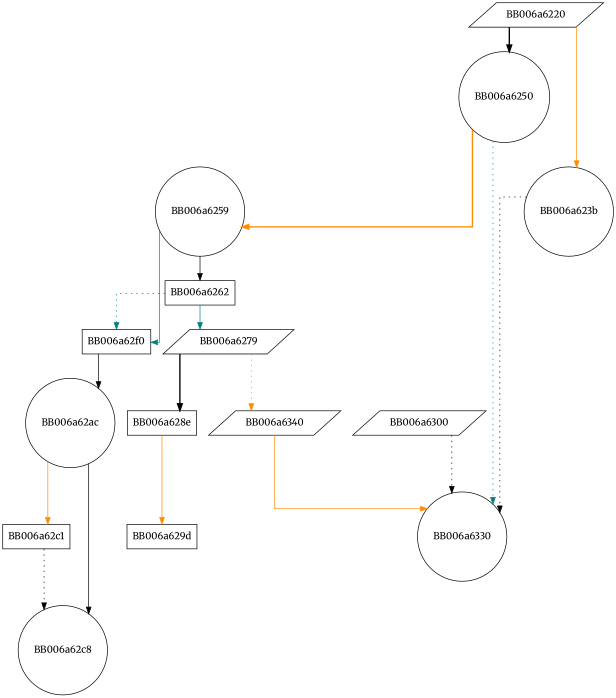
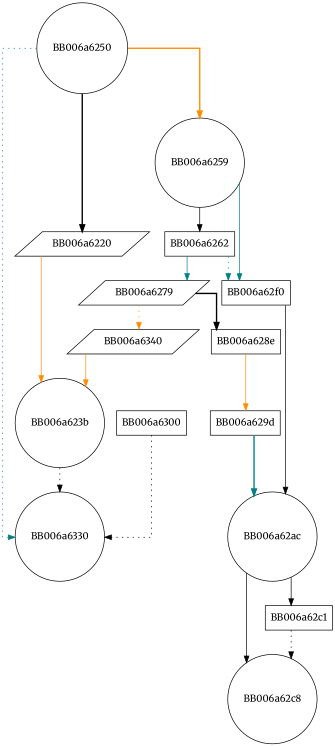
edge "BB006a6220" -> "BB006a6250": reversed
node "BB006a6300": shape parallelogram -> box
edge "BB006a629d" -> "BB006a62ac": added
edge "BB006a62ac" -> "BB006a62c1": color darkorange -> black
edge "BB006a6340" -> "BB006a6330": now "BB006a6340" -> "BB006a623b"
